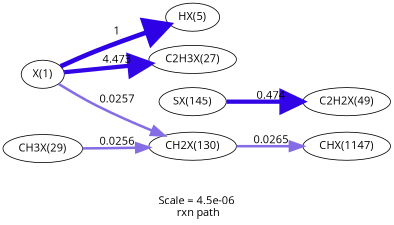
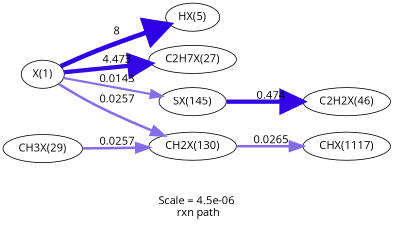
edge "X(1)" -> "HX(5)": label " 1" -> " 8"
node "C2H3X(27)": label "C2H3X(27)" -> "C2H7X(27)"
edge "X(1)" -> "SX(145)": added, label "0.0143"
node "C2H2X(49)": label "C2H2X(49)" -> "C2H2X(46)"
edge "CH3X(29)" -> "CH2X(130)": label " 0.0256" -> " 0.0257"
node "CHX(1147)": label "CHX(1147)" -> "CHX(1117)"
